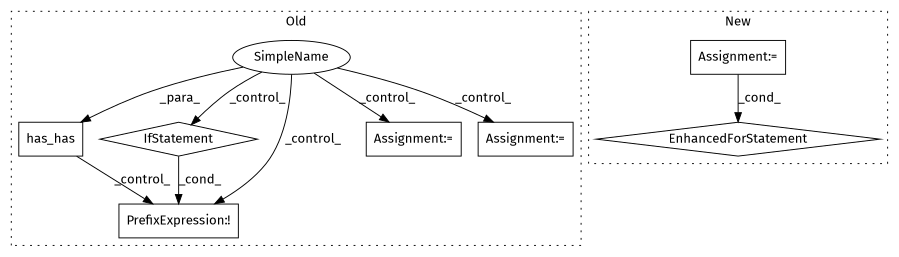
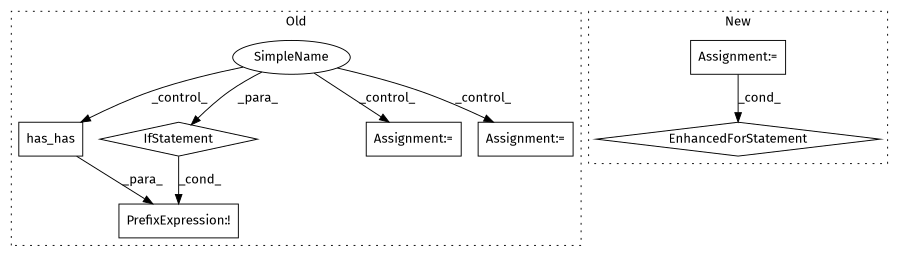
edge "SimpleName" -> "has_has": label "_para_" -> "_control_"
edge "SimpleName" -> "IfStatement": label "_control_" -> "_para_"
edge "SimpleName" -> "PrefixExpression:!": removed, label "_control_"
edge "has_has" -> "PrefixExpression:!": label "_control_" -> "_para_"
